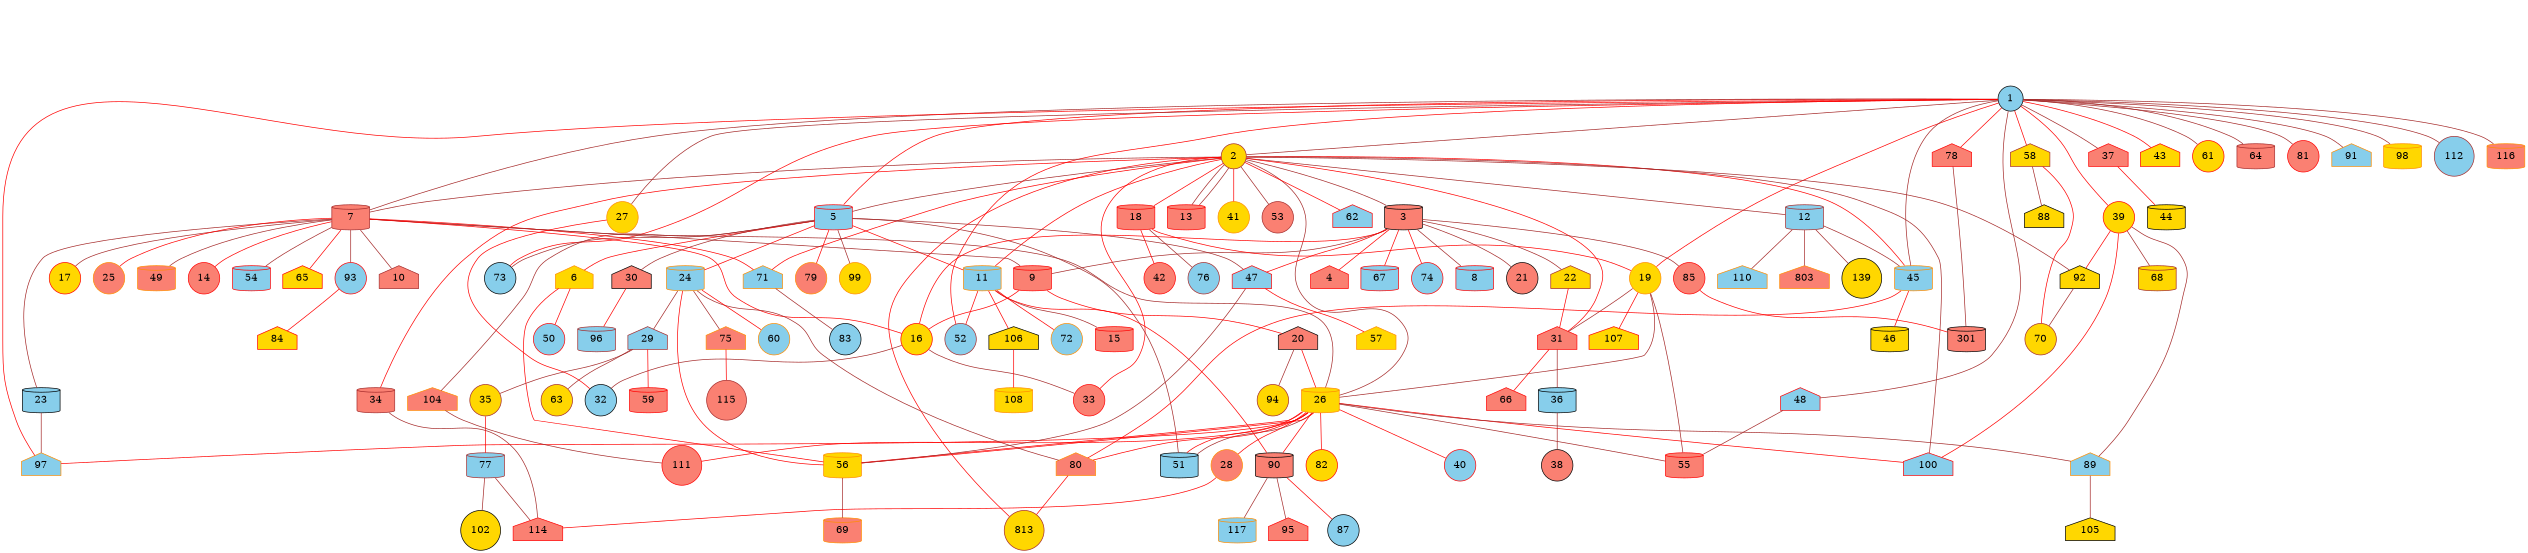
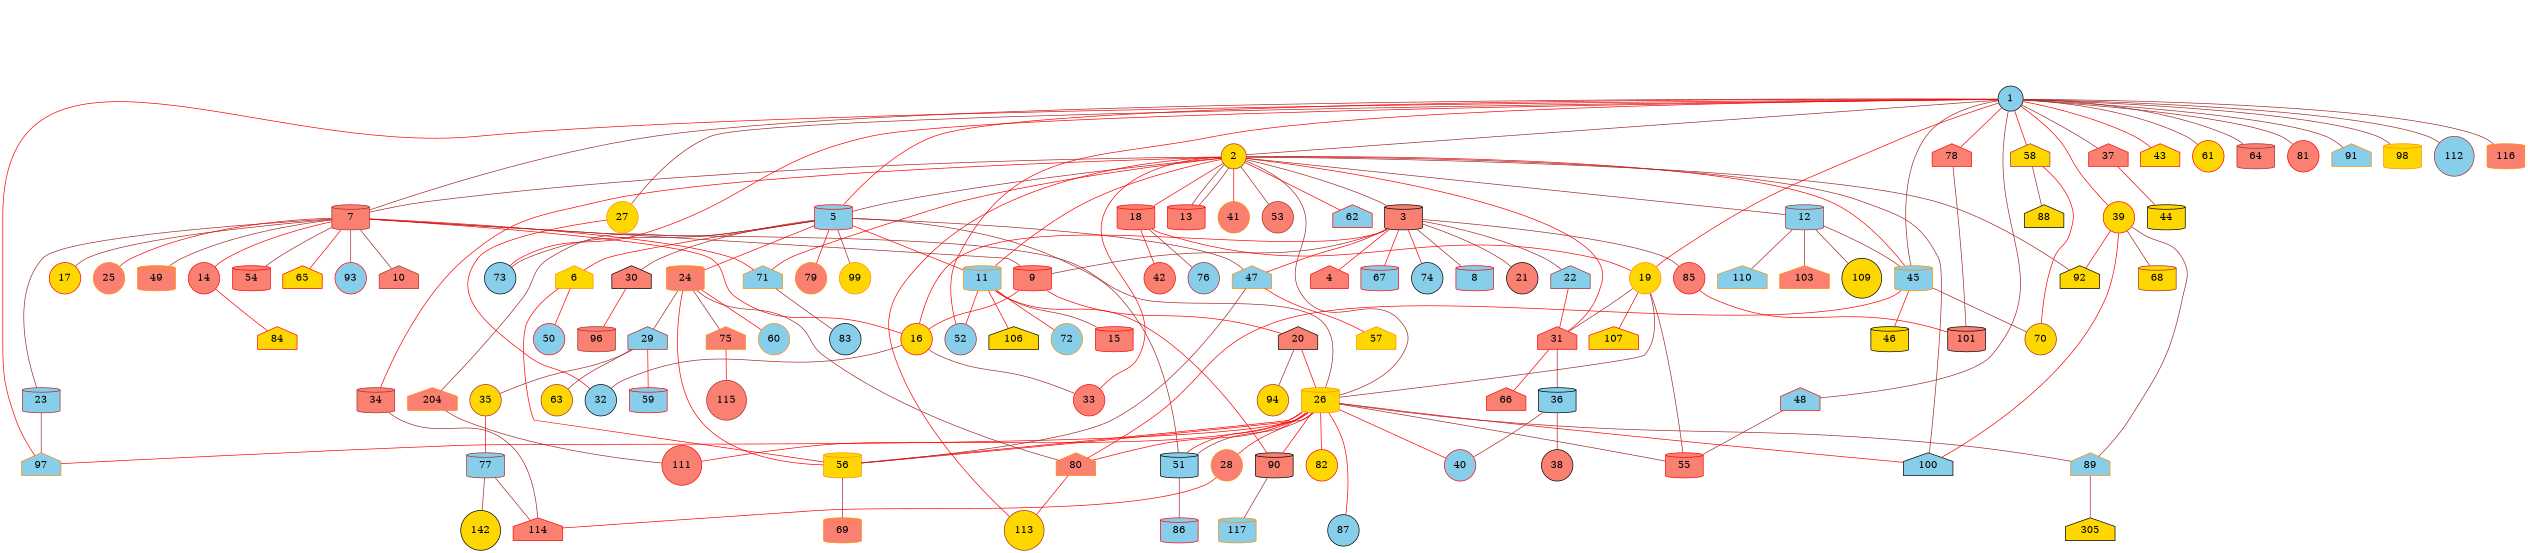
node "41": fillcolor gold -> salmon
node "54": fillcolor skyblue -> salmon
node "24": fillcolor skyblue -> salmon
node "47": color red -> darkorange
node "74": color red -> black
node "22": fillcolor gold -> skyblue
node "803": label "803" -> "103"
node "139": label "139" -> "109"
edge "92" -- "70": now "45" -- "70"
edge "93" -- "84": now "14" -- "84"
node "96": fillcolor skyblue -> salmon
node "301": label "301" -> "101"
node "23": color black -> brown
node "104": label "104" -> "204"
node "59": fillcolor salmon -> skyblue
node "108": removed
edge "36" -- "40": added
node "100": color red -> black
edge "90" -- "87": now "26" -- "87"
node "102": label "102" -> "142"
node "813": label "813" -> "113"
node "86": added
node "95": removed
node "105": label "105" -> "305"
